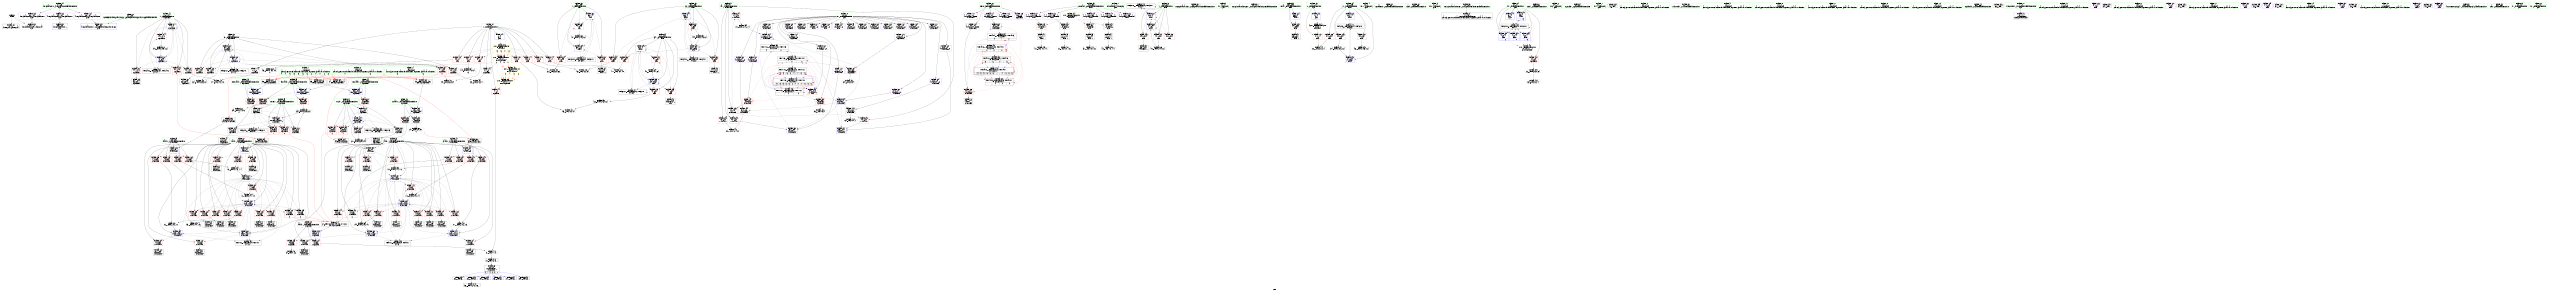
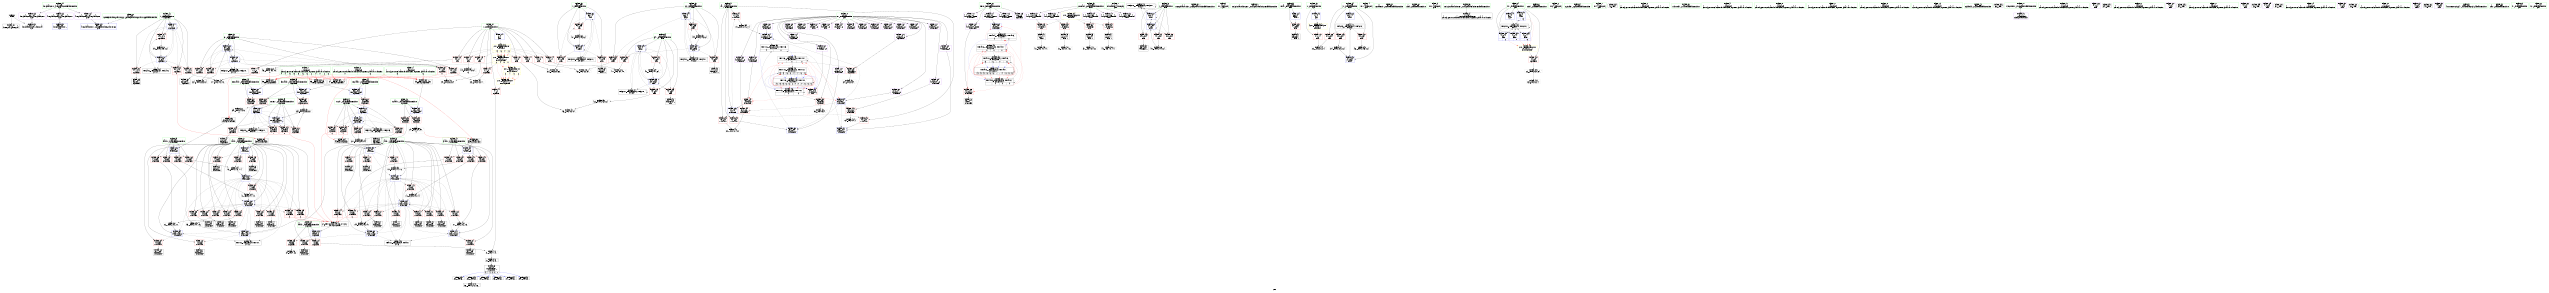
node "NodeID: 204": text "_Z5slideiiii" -> "_Z5instruction"
